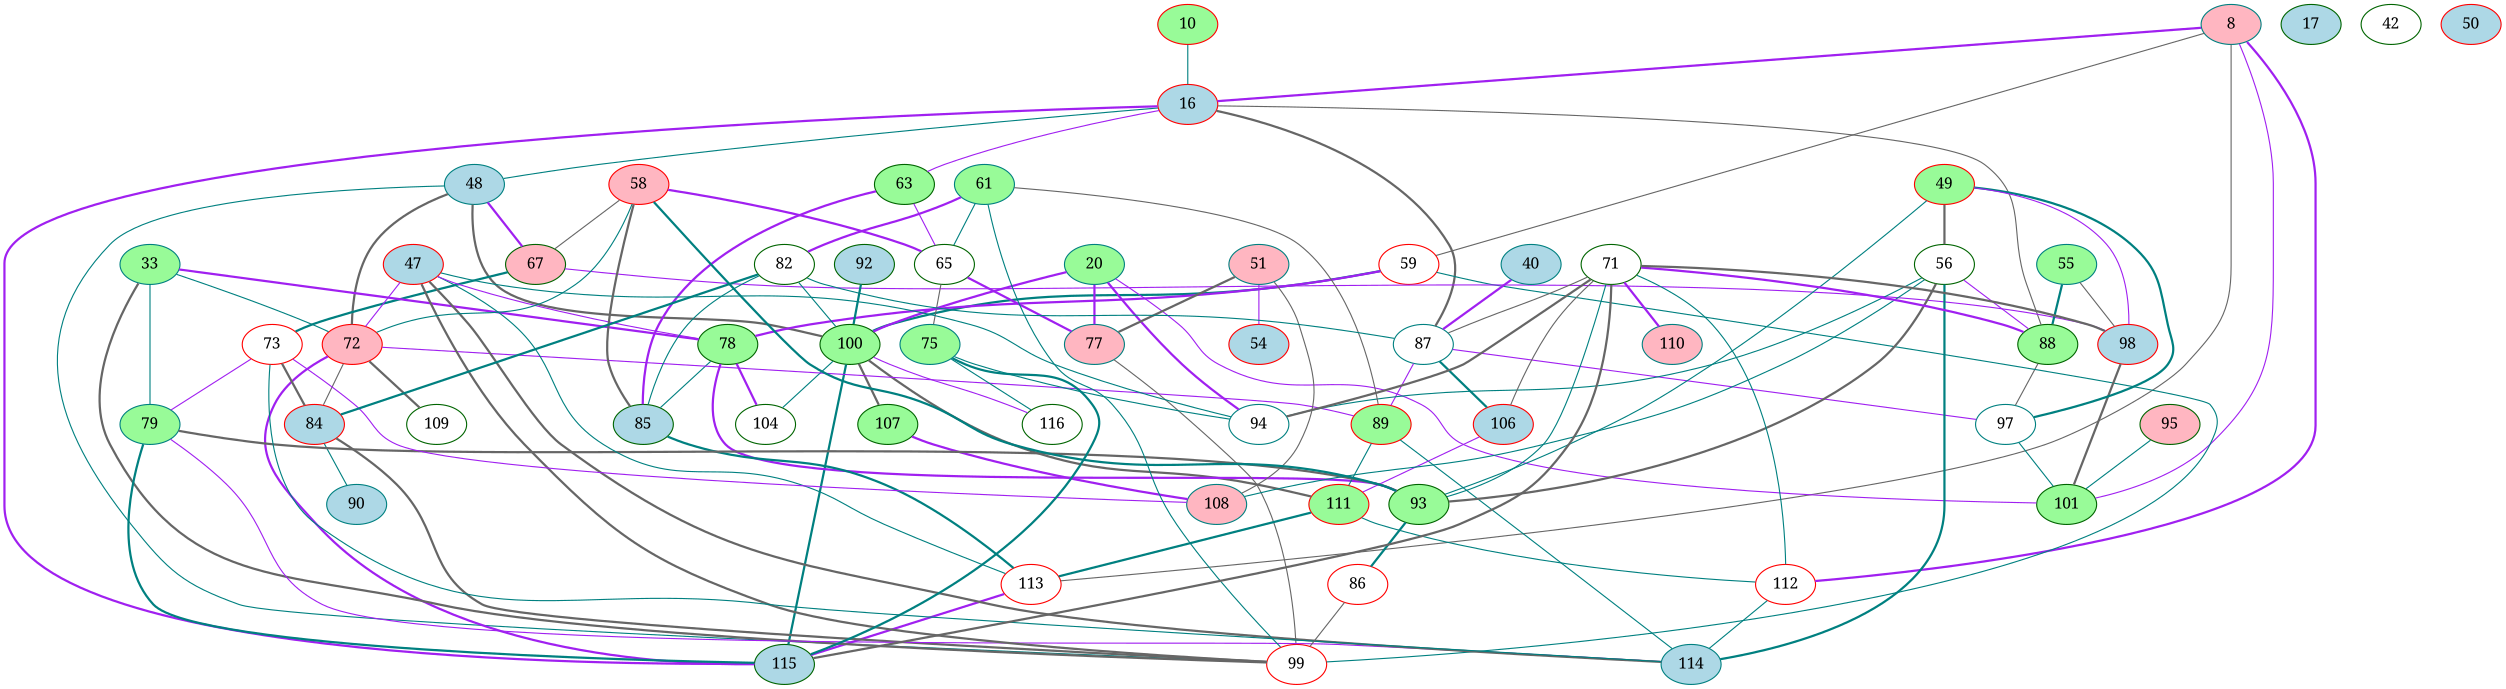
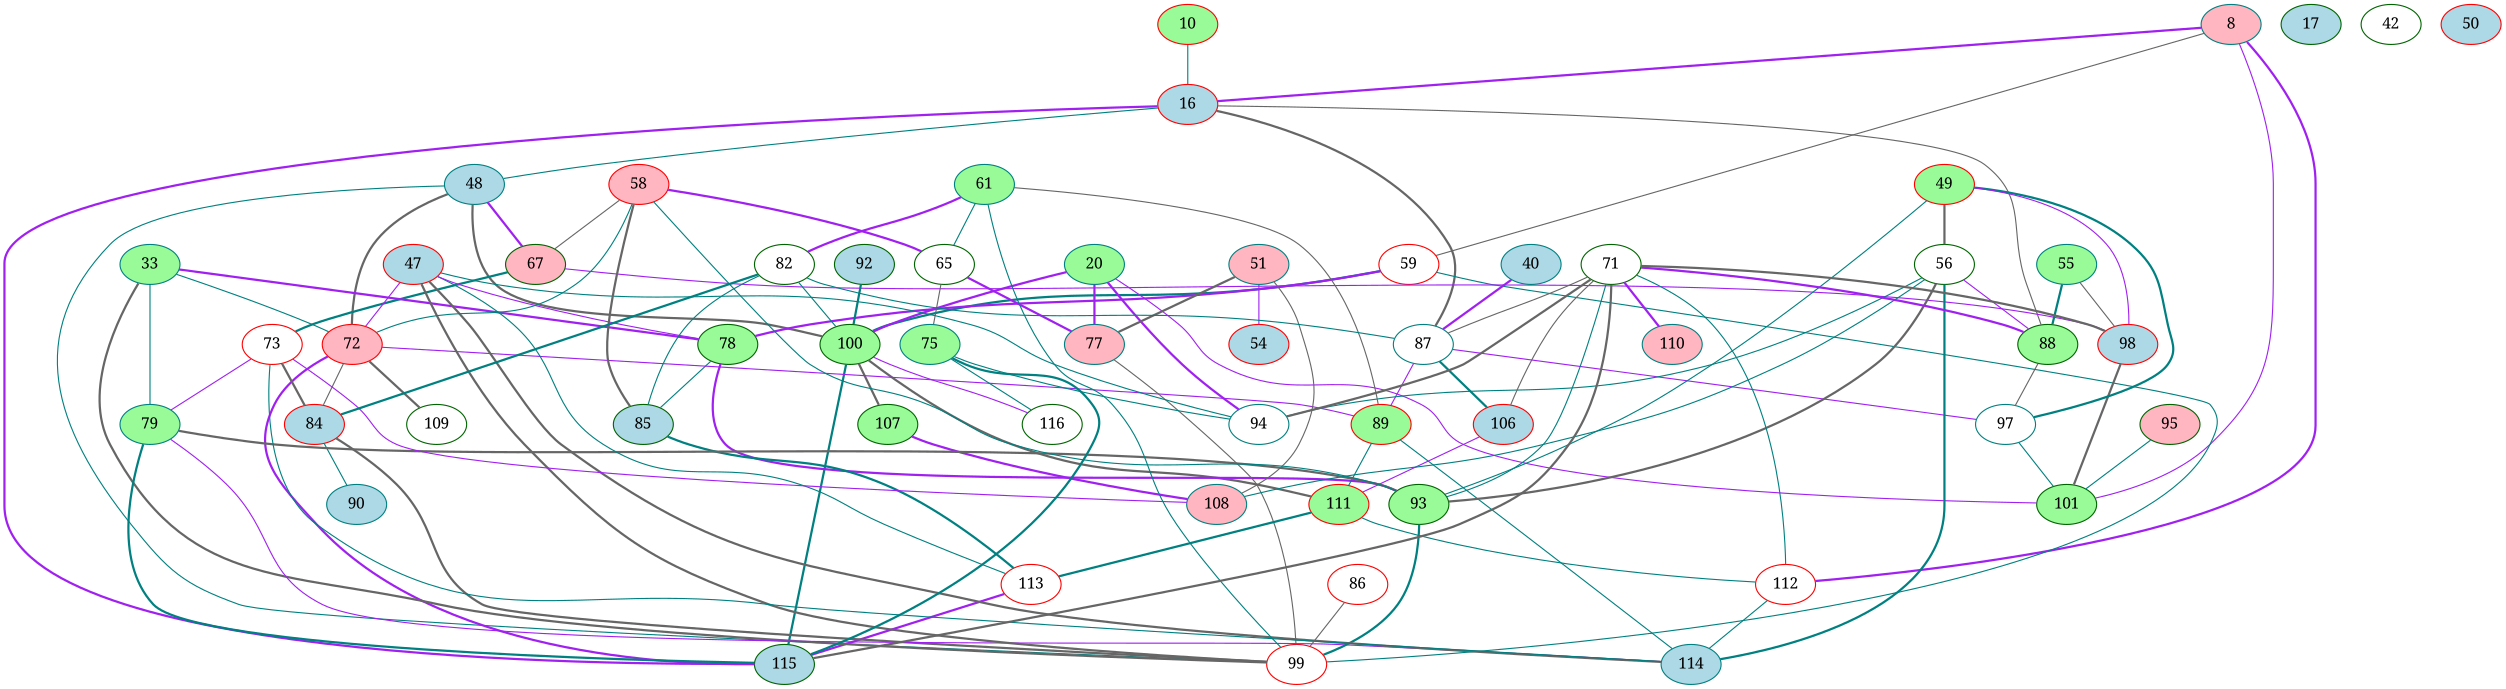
node "63": removed
edge "58" -- "93": style bold -> solid
node "104": removed
edge "8" -- "113": removed
edge "93" -- "86": now "93" -- "99"
